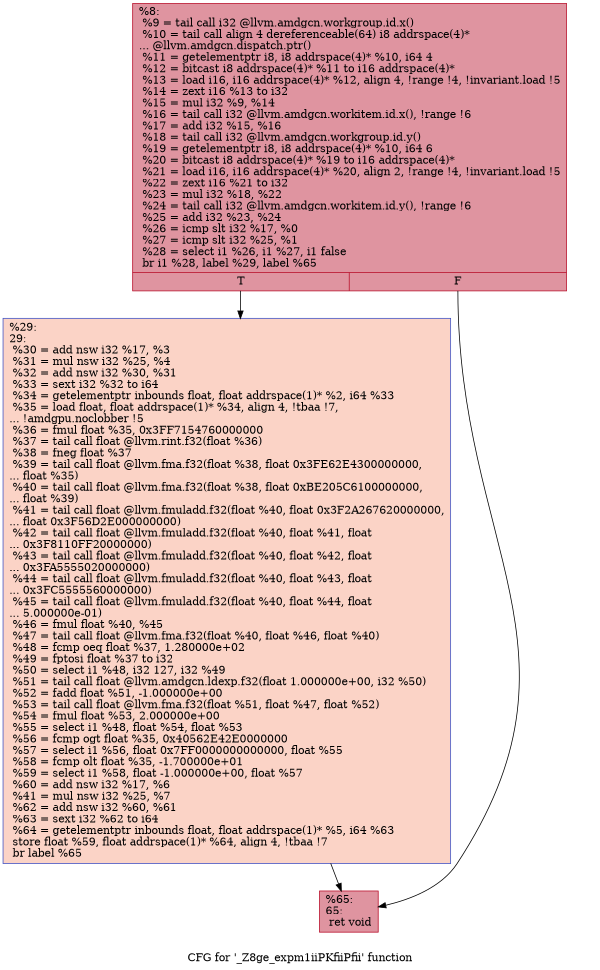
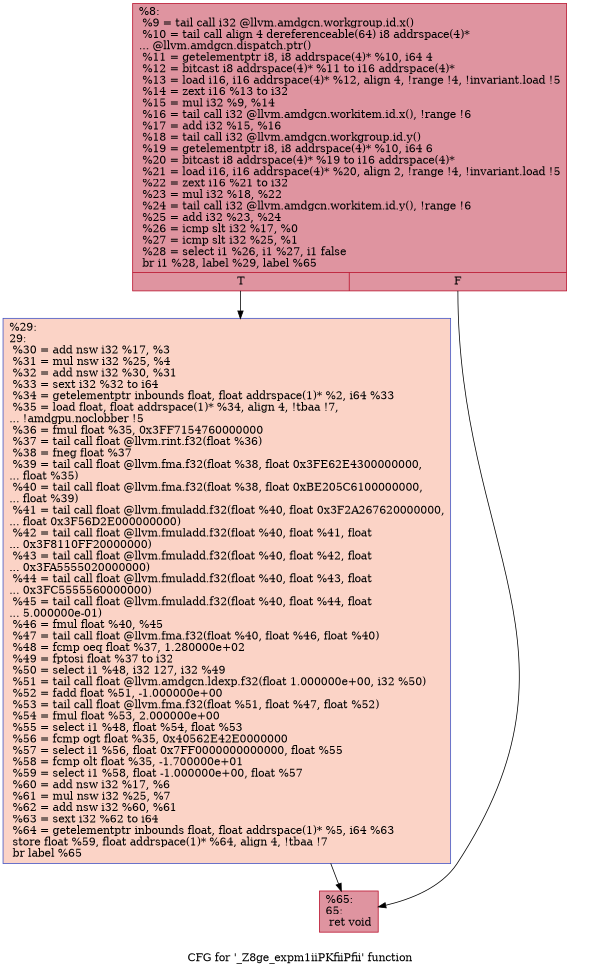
node "%29:": text "%41 = mul nsw i32 %25, %7" -> "%61 = mul nsw i32 %25, %7"
